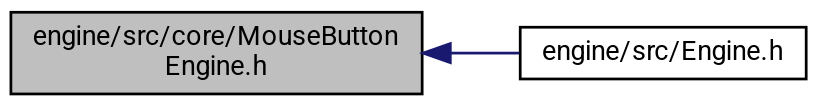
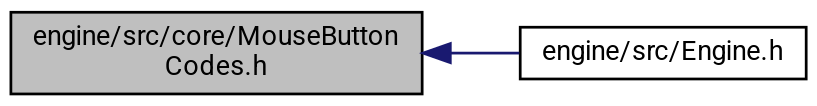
node "engine/src/core/MouseButton Engine.h": label "engine/src/core/MouseButton Engine.h" -> "engine/src/core/MouseButton Codes.h"
